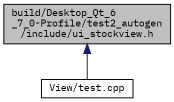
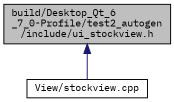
node "View/test.cpp": label "View/test.cpp" -> "View/stockview.cpp"
